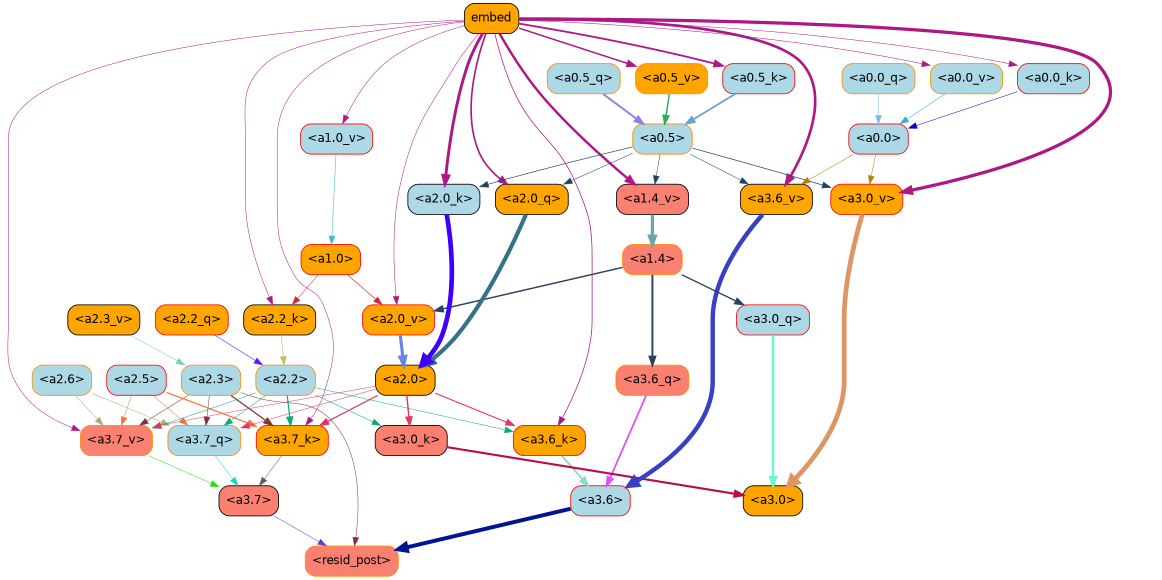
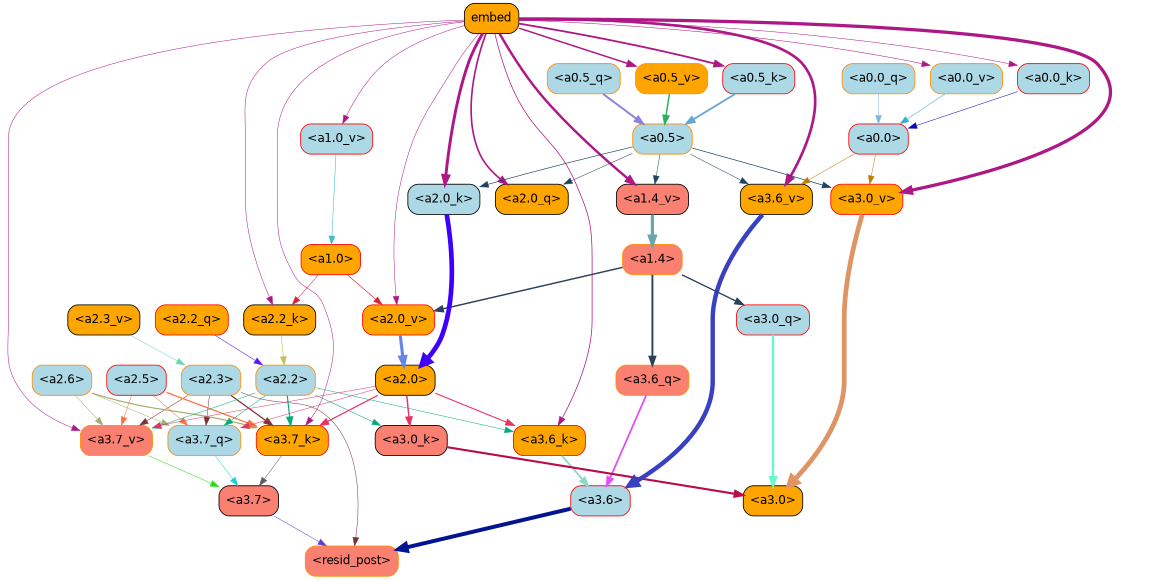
edge "<a2.0_q>" -> "<a2.0>": removed
edge "<a2.6>" -> "<a3.7_k>": added
